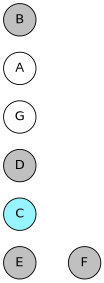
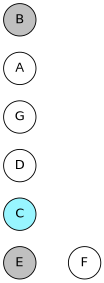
node "D": fillcolor gray -> white
node "F": fillcolor gray -> white
